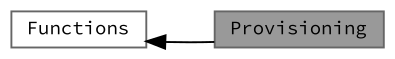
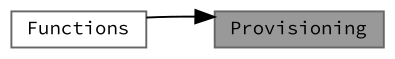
edge "Provisioning" -> "Functions": reversed
